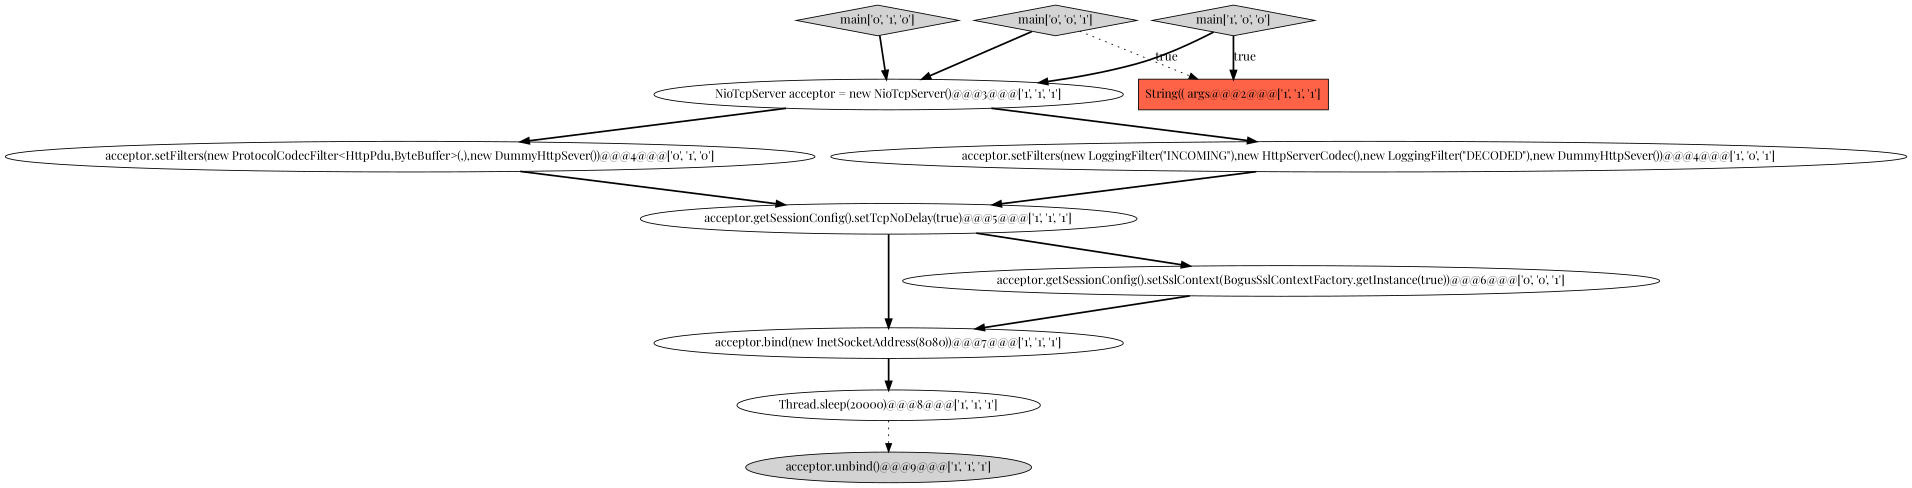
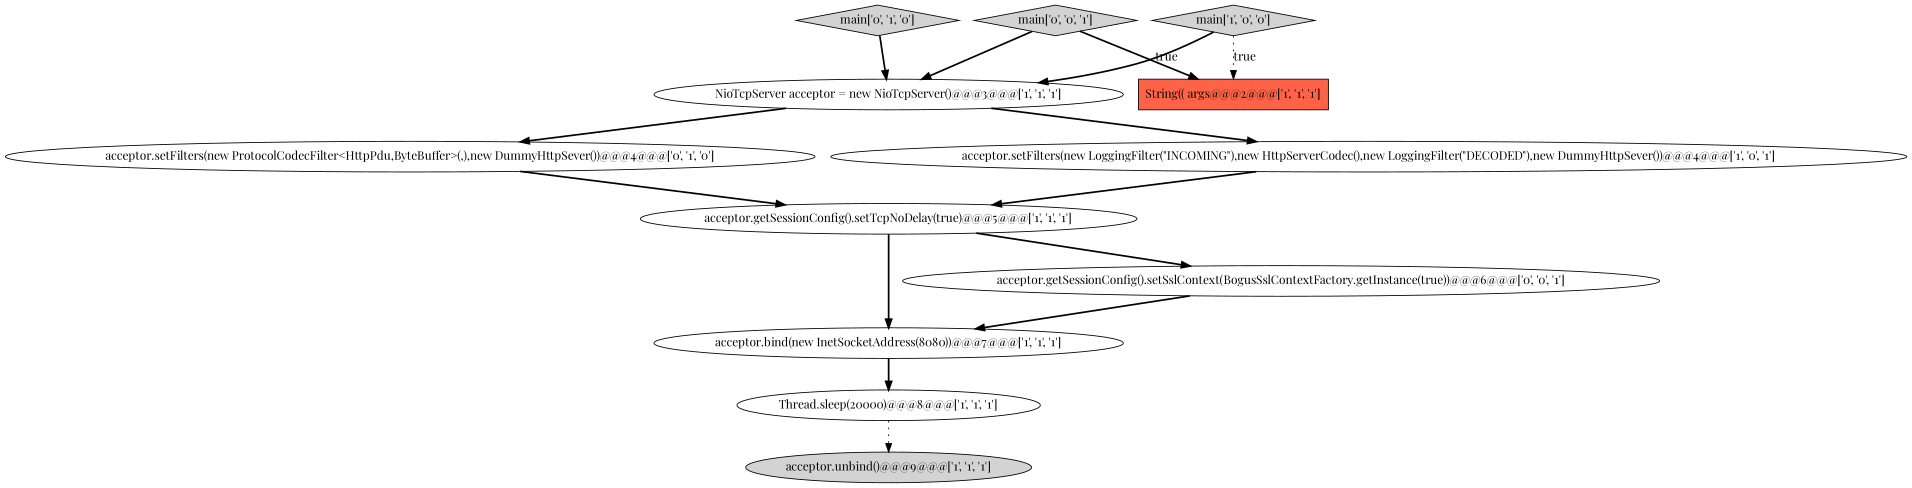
edge "main['1', '0', '0']" -> "String(( args@@@2@@@['1', '1', '1']": style bold -> dotted
edge "main['0', '0', '1']" -> "String(( args@@@2@@@['1', '1', '1']": style dotted -> bold
